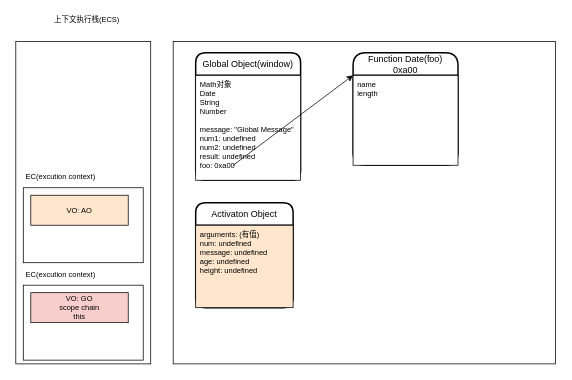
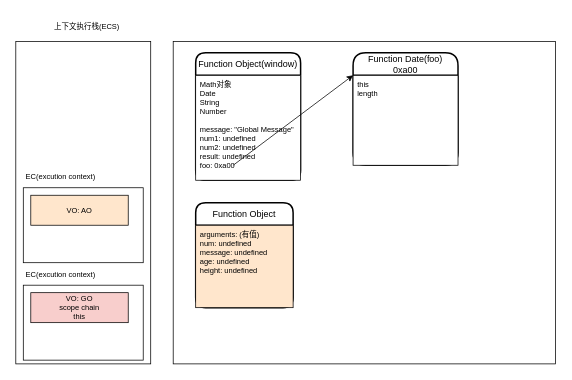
node "上下文执行栈(ECS)": moved (87, 19) -> (87, 27)
node "Global Object(window)": label "Global Object(window)" -> "Function Object(window)"
node "name length": label "name length" -> "this length"
node "Activaton Object": label "Activaton Object" -> "Function Object"
